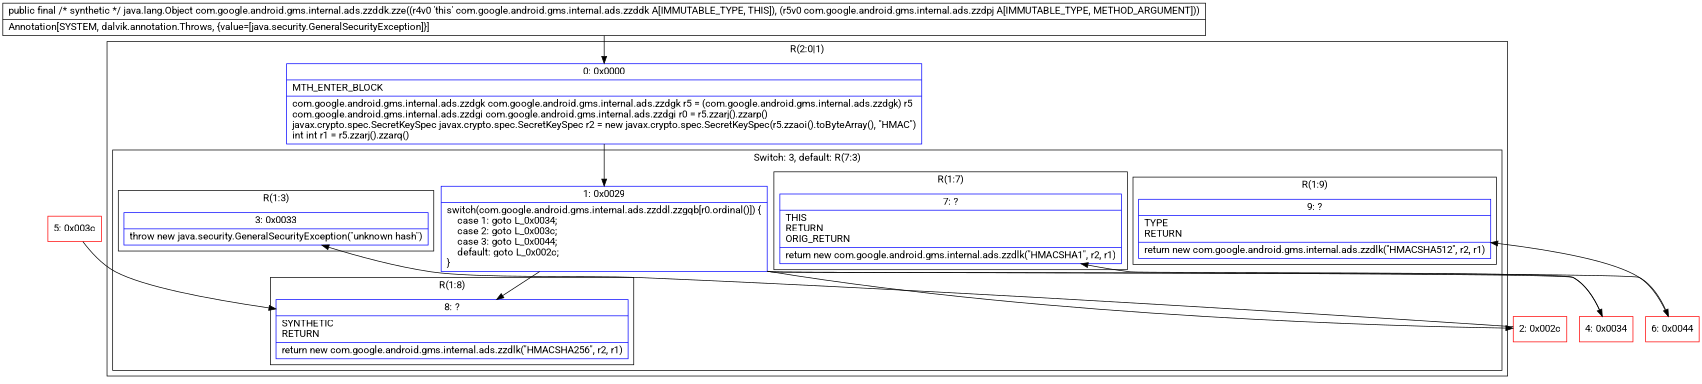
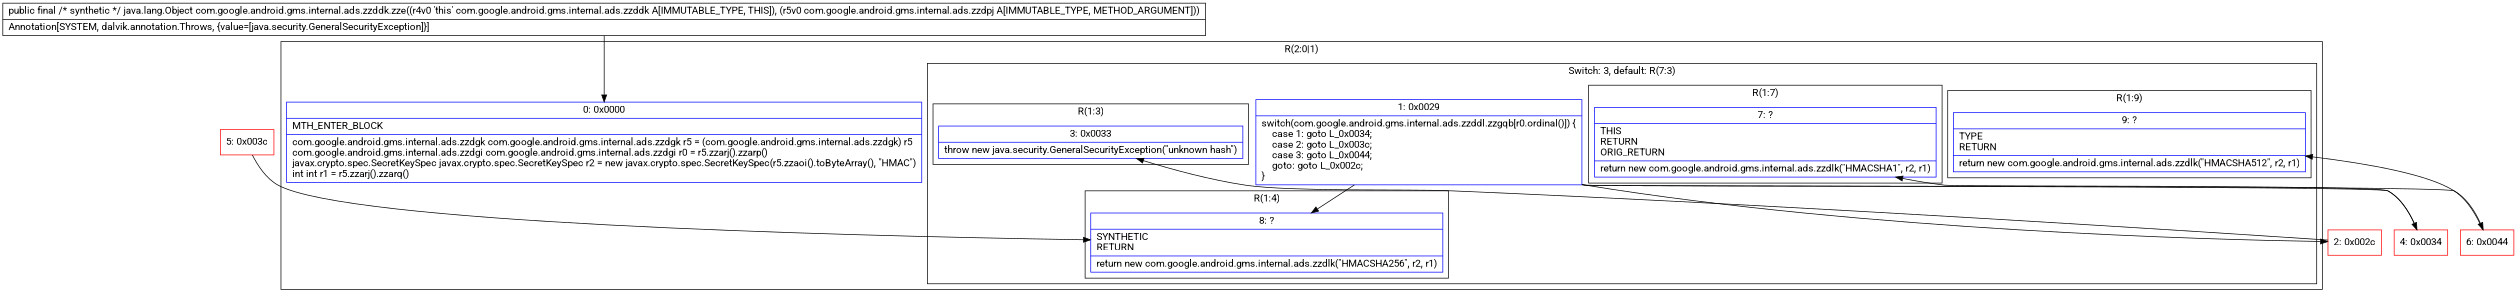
edge "0: 0x0000" -> "1: 0x0029": removed
node "1: 0x0029": text "default: goto L_0x002c;" -> "goto: goto L_0x002c;"
cluster "R(1:8)": label "R(1:8)" -> "R(1:4)"
